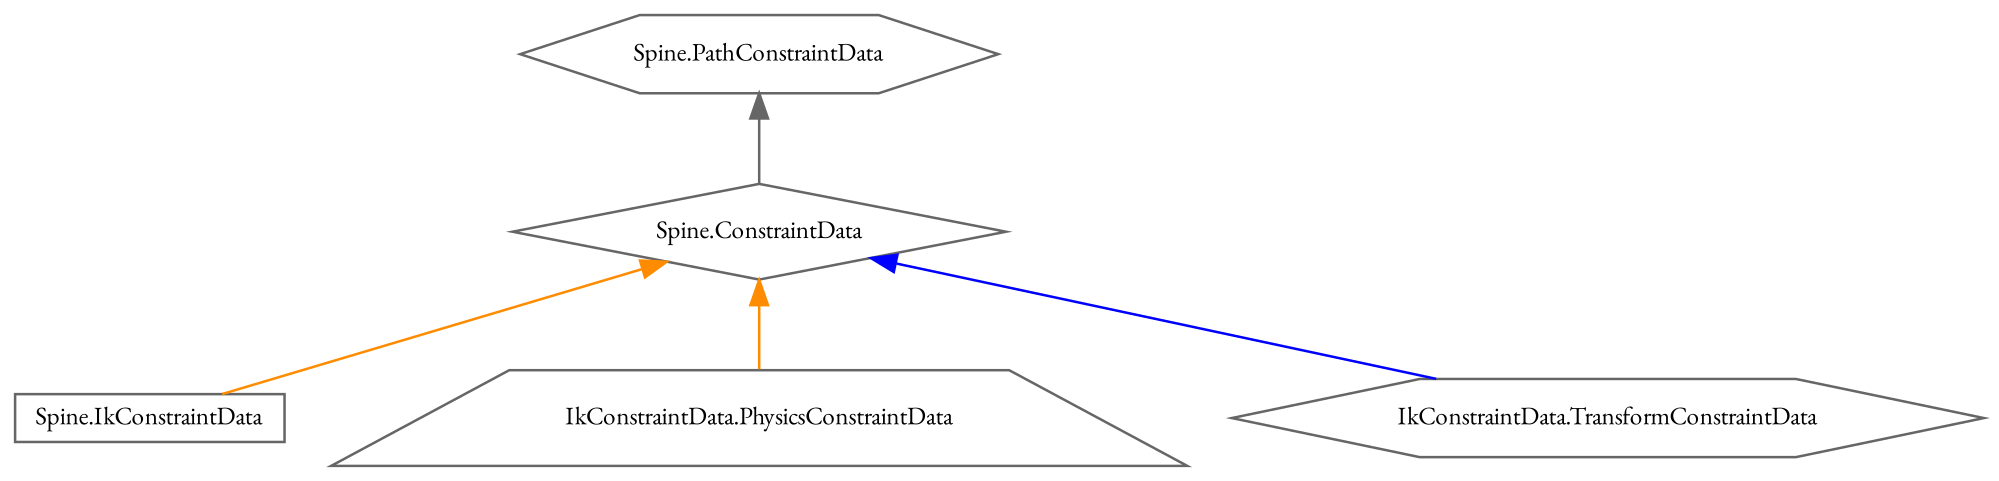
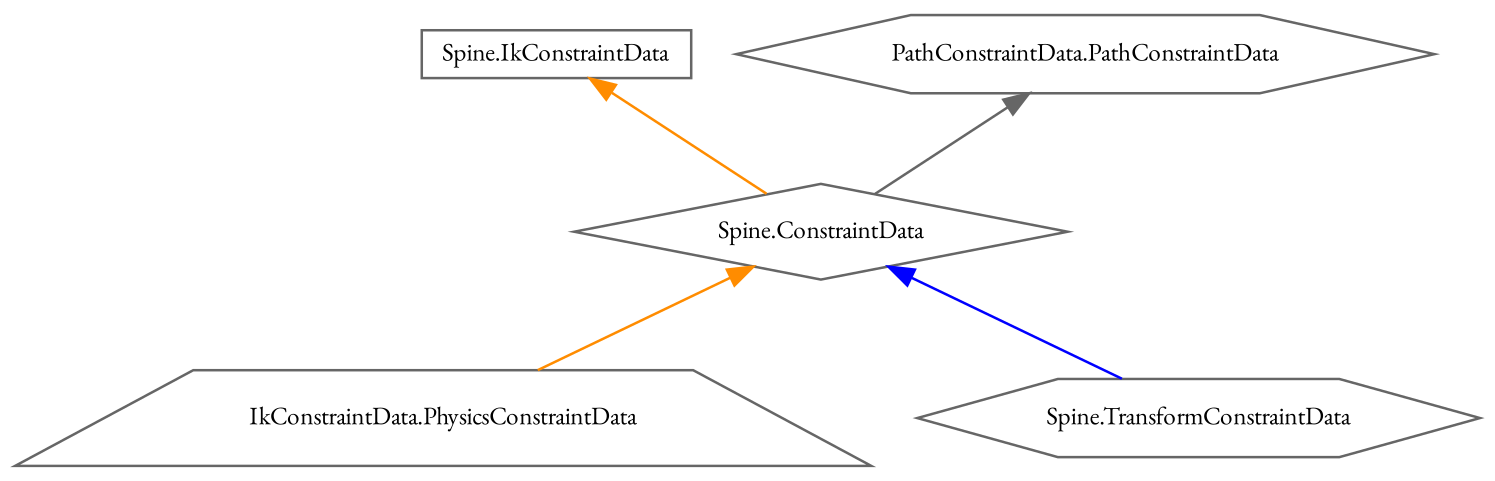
node "Spine.PathConstraintData": label "Spine.PathConstraintData" -> "PathConstraintData.PathConstraintData"
edge "Spine.IkConstraintData" -> "Spine.ConstraintData": reversed
node "IkConstraintData.TransformConstraintData": label "IkConstraintData.TransformConstraintData" -> "Spine.TransformConstraintData"
